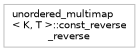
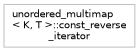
node "unordered_multimap < K, T >::const_reverse _reverse": label "unordered_multimap < K, T >::const_reverse _reverse" -> "unordered_multimap < K, T >::const_reverse _iterator"
